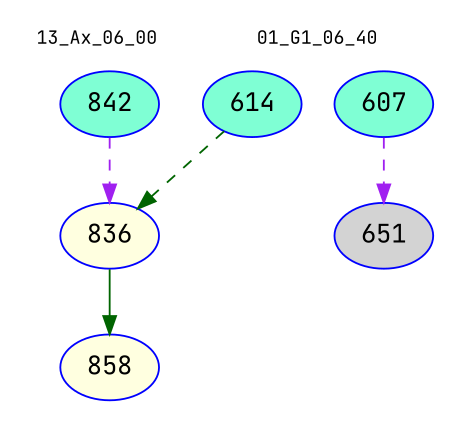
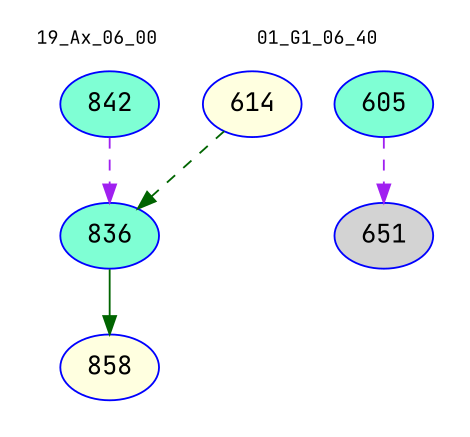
cluster "13_Ax_06_00": label "13_Ax_06_00" -> "19_Ax_06_00"
node "614": fillcolor aquamarine -> lightyellow
node "607": label "607" -> "605"
node "836": fillcolor lightyellow -> aquamarine
